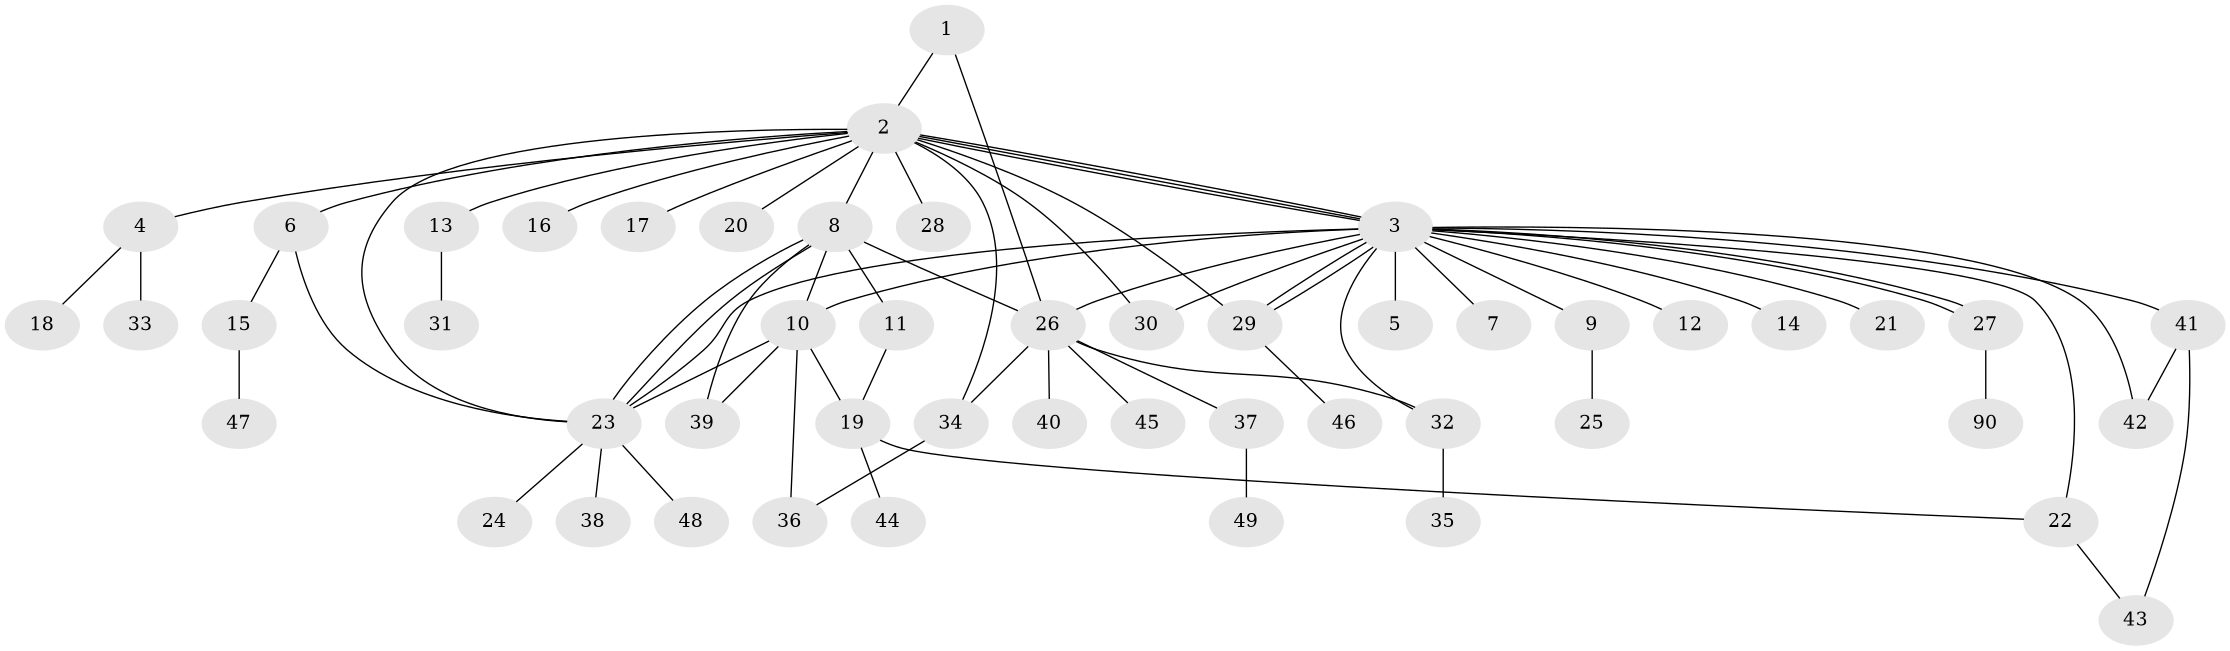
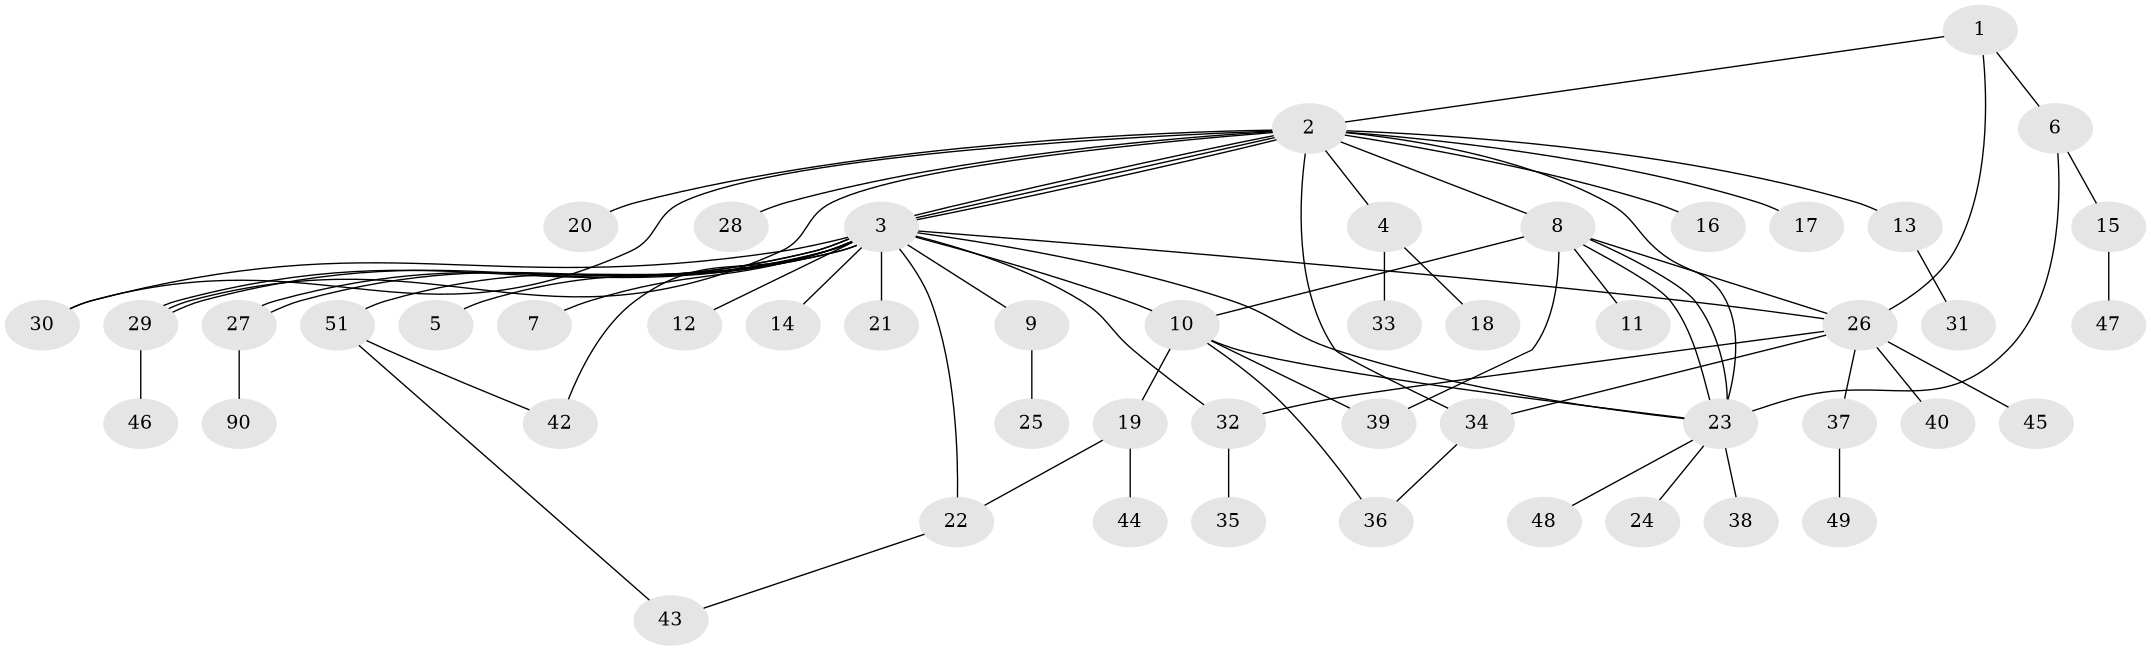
edge "2" -- "6": now "1" -- "6"
node "41": label "41" -> "51"
edge "11" -- "19": removed
